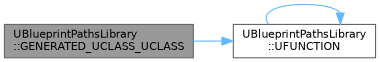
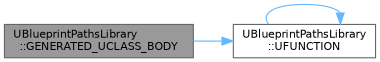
node "UBlueprintPathsLibrary ::GENERATED_UCLASS_UCLASS": label "UBlueprintPathsLibrary ::GENERATED_UCLASS_UCLASS" -> "UBlueprintPathsLibrary ::GENERATED_UCLASS_BODY"
